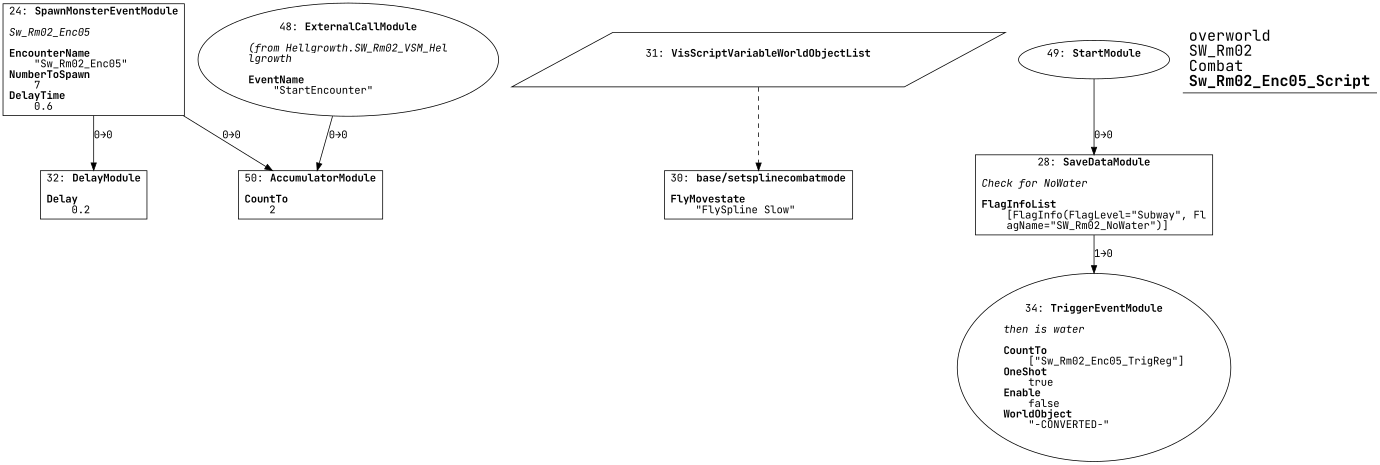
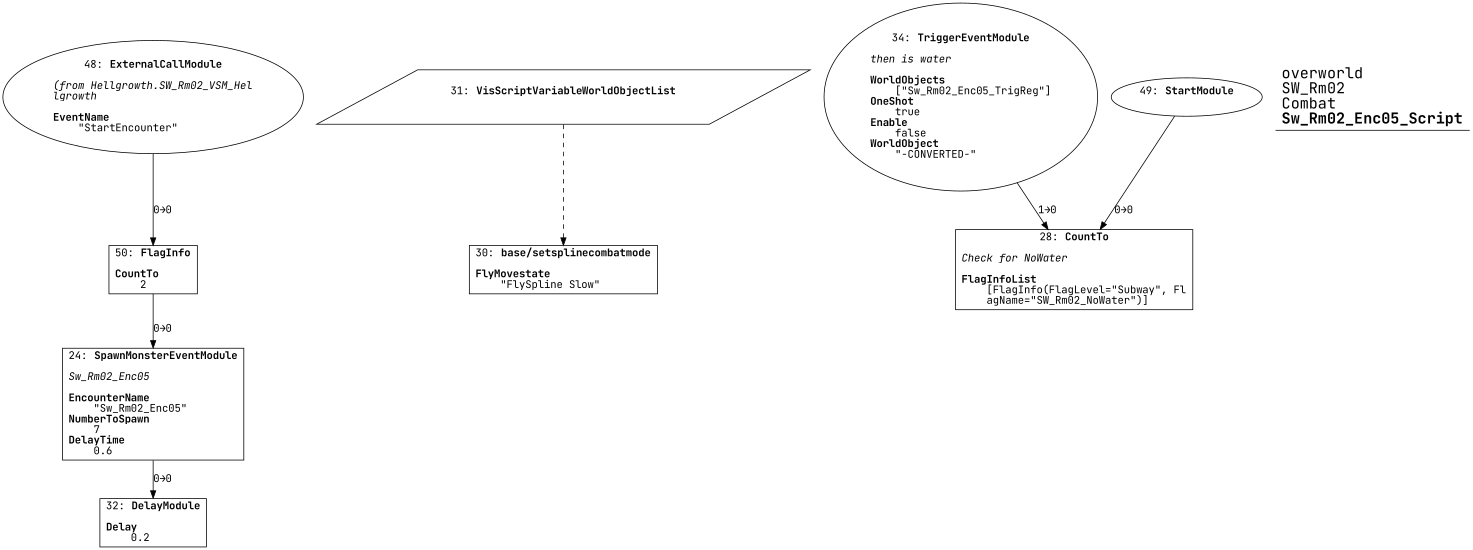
edge "24:" -> "50:": reversed
node "28:": text "SaveDataModule" -> "CountTo"
node "50:": text "AccumulatorModule" -> "FlagInfo"
edge "28:" -> "34:": reversed
node "34:": text "CountTo" -> "WorldObjects"
